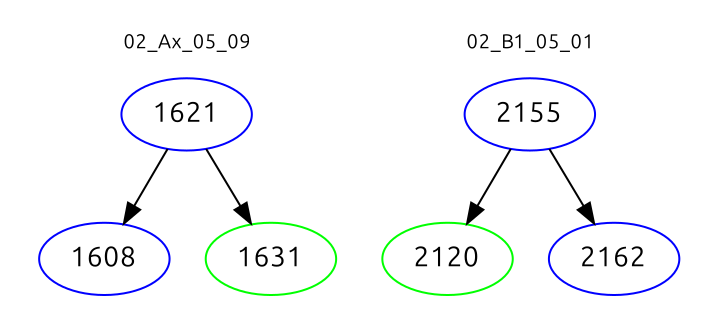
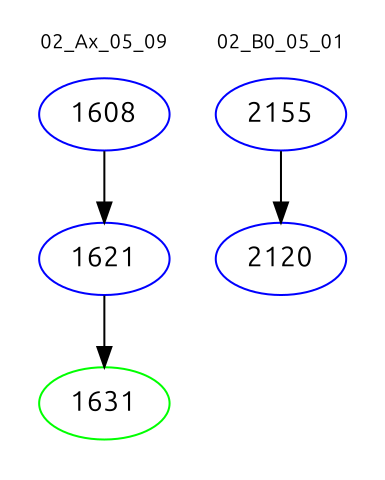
cluster "02_B1_05_01": label "02_B1_05_01" -> "02_B0_05_01"
edge "1621" -> "1608": reversed
node "2120": color green -> blue
node "2162": removed
